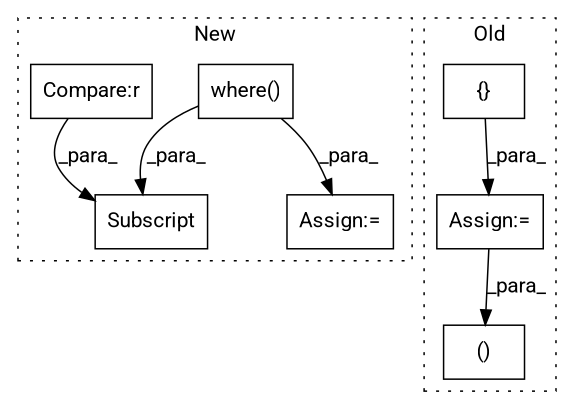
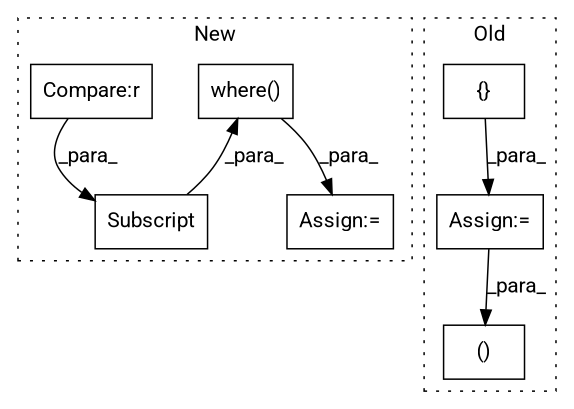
edge "where()" -> "Subscript": reversed
